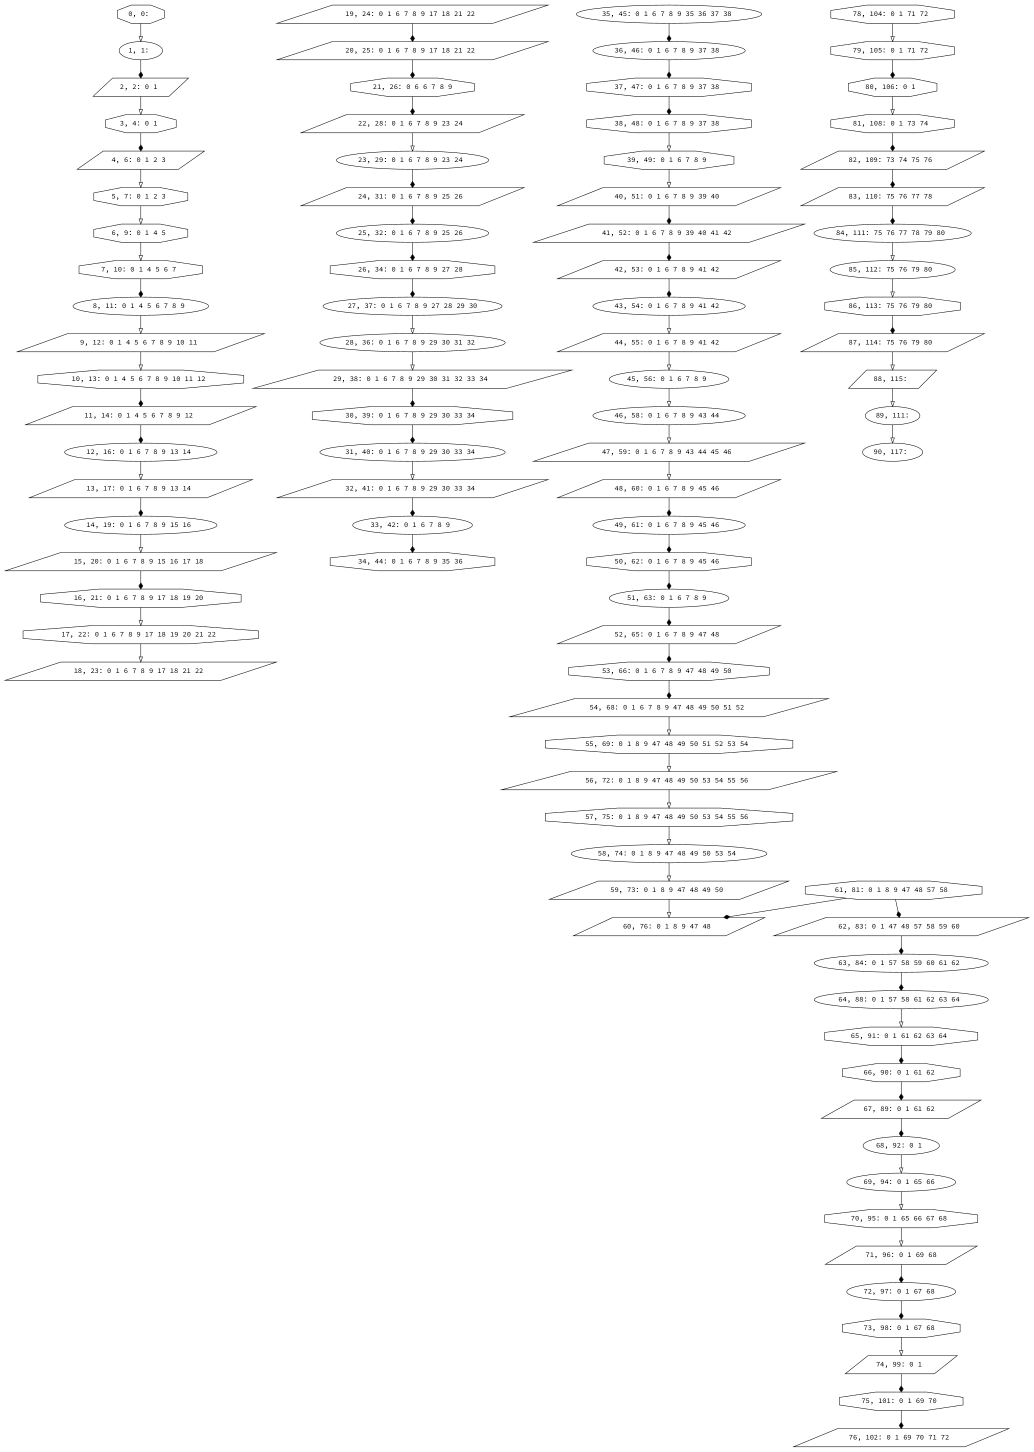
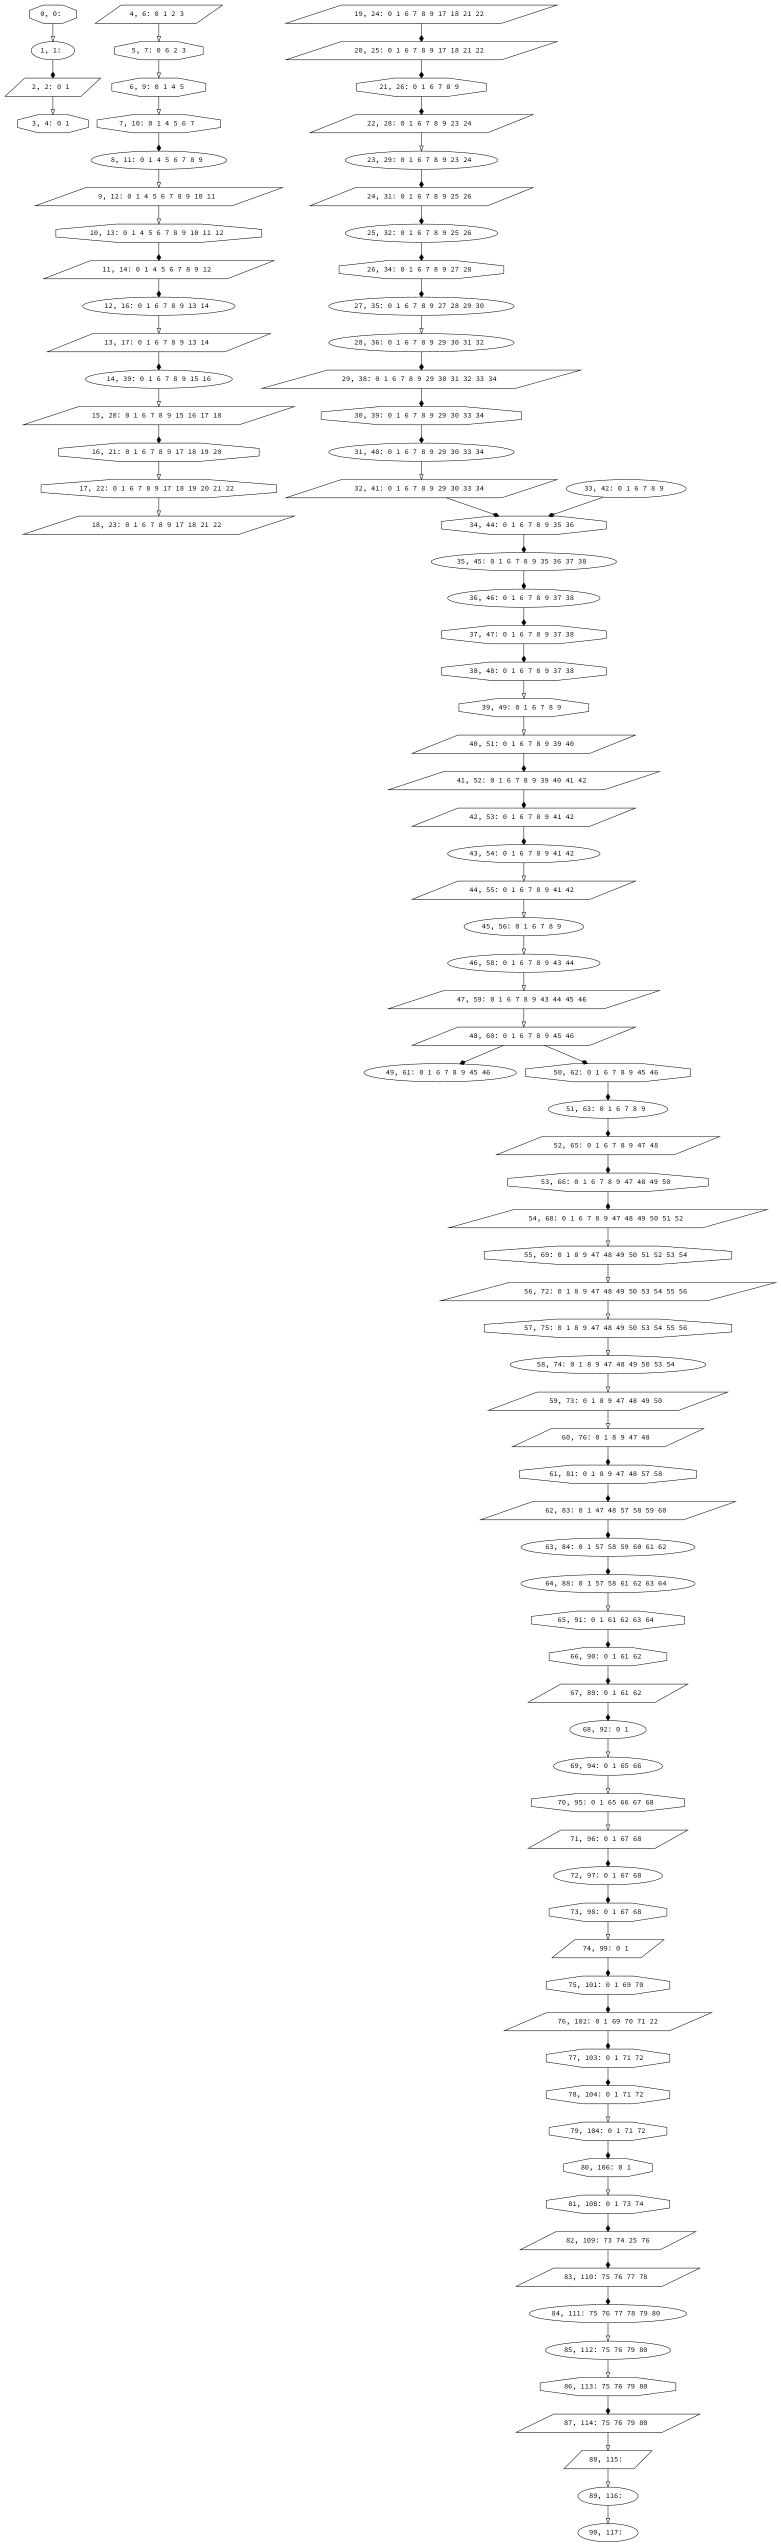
node "79, 105: 0 1 71 72": label "79, 105: 0 1 71 72" -> "79, 104: 0 1 71 72"
node "21, 26: 0 6 6 7 8 9": label "21, 26: 0 6 6 7 8 9" -> "21, 26: 0 1 6 7 8 9"
edge "3, 4: 0 1" -> "4, 6: 0 1 2 3": removed
node "82, 109: 73 74 75 76": label "82, 109: 73 74 75 76" -> "82, 109: 73 74 25 76"
node "5, 7: 0 1 2 3": label "5, 7: 0 1 2 3" -> "5, 7: 0 6 2 3"
node "27, 37: 0 1 6 7 8 9 27 28 29 30": label "27, 37: 0 1 6 7 8 9 27 28 29 30" -> "27, 35: 0 1 6 7 8 9 27 28 29 30"
edge "28, 36: 0 1 6 7 8 9 29 30 31 32" -> "29, 38: 0 1 6 7 8 9 29 30 31 32 33 34": arrowhead onormal -> diamond
node "89, 111:": label "89, 111:" -> "89, 116:"
edge "32, 41: 0 1 6 7 8 9 29 30 33 34" -> "33, 42: 0 1 6 7 8 9": now "32, 41: 0 1 6 7 8 9 29 30 33 34" -> "34, 44: 0 1 6 7 8 9 35 36"
node "14, 19: 0 1 6 7 8 9 15 16": label "14, 19: 0 1 6 7 8 9 15 16" -> "14, 39: 0 1 6 7 8 9 15 16"
edge "34, 44: 0 1 6 7 8 9 35 36" -> "35, 45: 0 1 6 7 8 9 35 36 37 38": added
edge "49, 61: 0 1 6 7 8 9 45 46" -> "50, 62: 0 1 6 7 8 9 45 46": now "48, 60: 0 1 6 7 8 9 45 46" -> "50, 62: 0 1 6 7 8 9 45 46"
edge "61, 81: 0 1 8 9 47 48 57 58" -> "60, 76: 0 1 8 9 47 48": reversed
node "71, 96: 0 1 69 68": label "71, 96: 0 1 69 68" -> "71, 96: 0 1 67 68"
node "76, 102: 0 1 69 70 71 72": label "76, 102: 0 1 69 70 71 72" -> "76, 102: 0 1 69 70 71 22"
node "77, 103: 0 1 71 72": added
